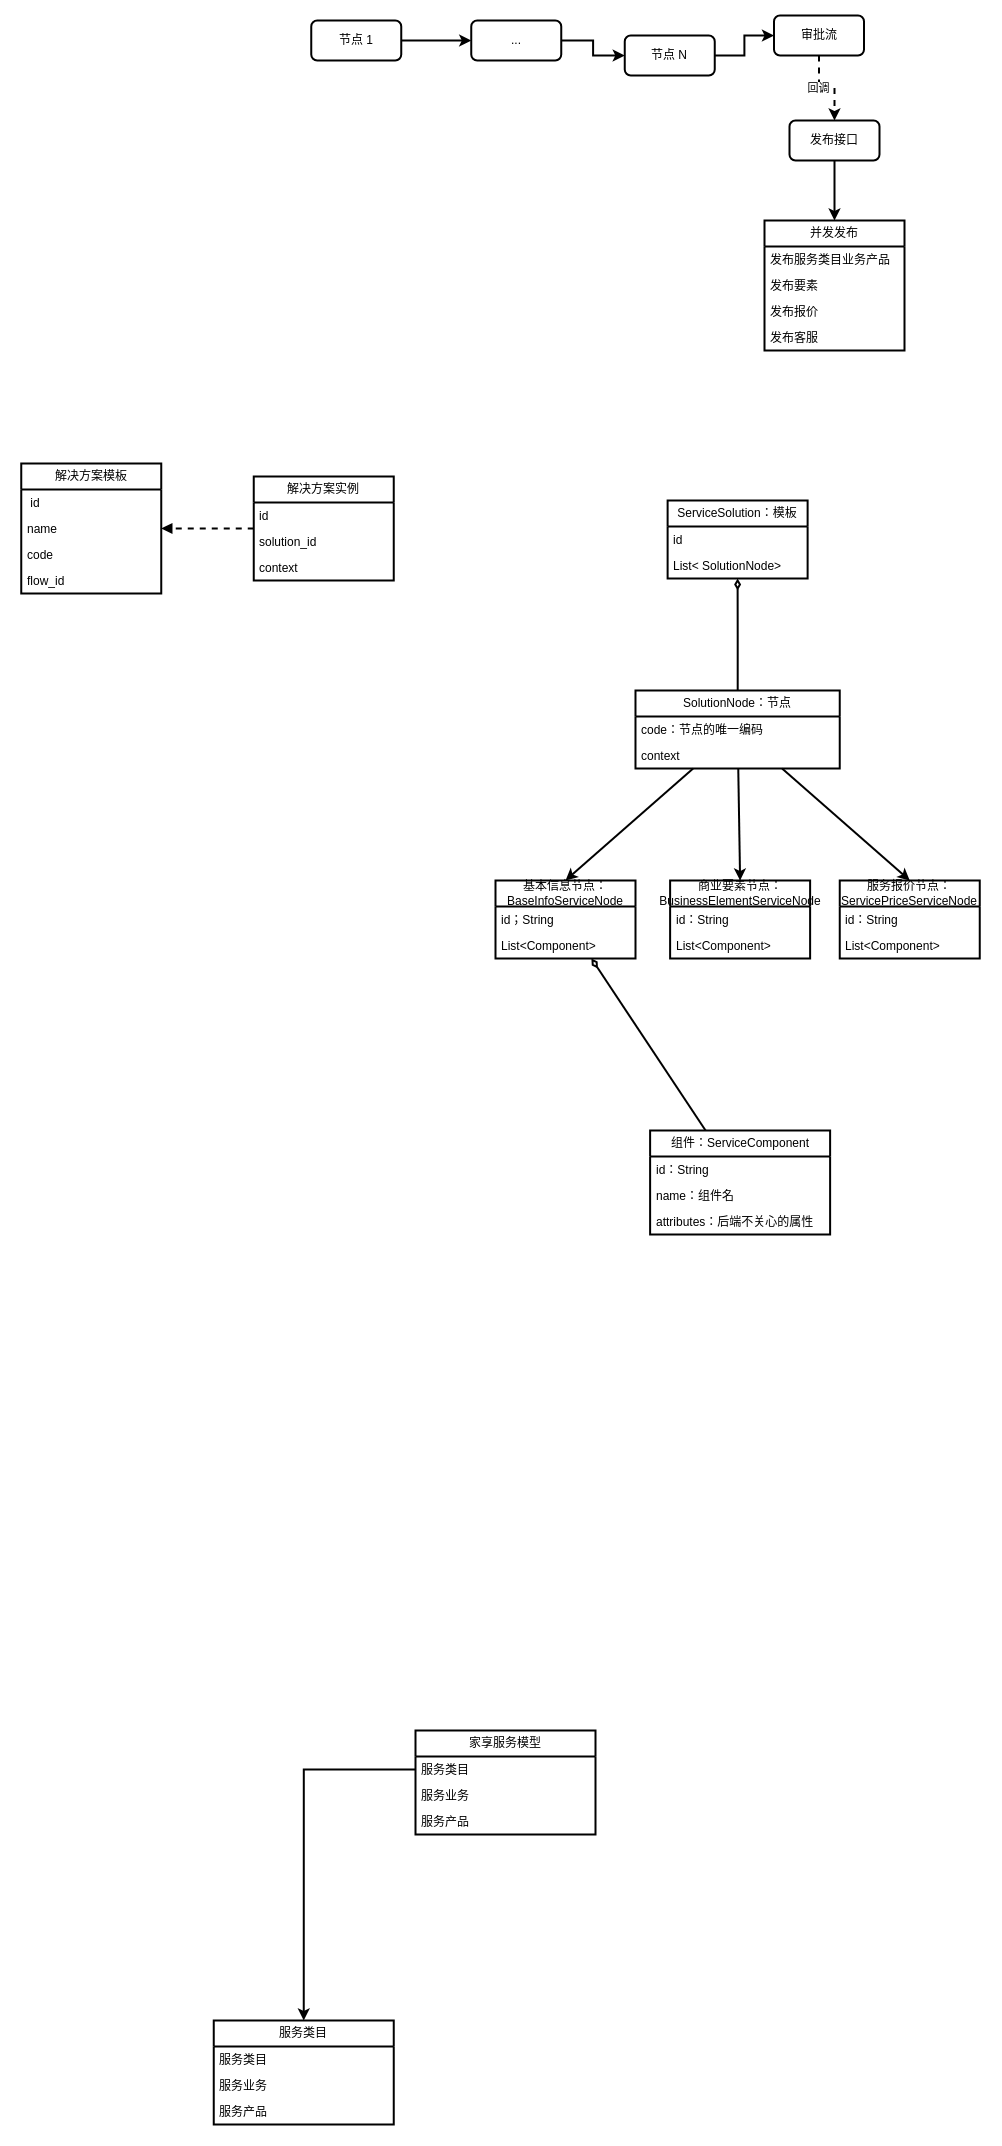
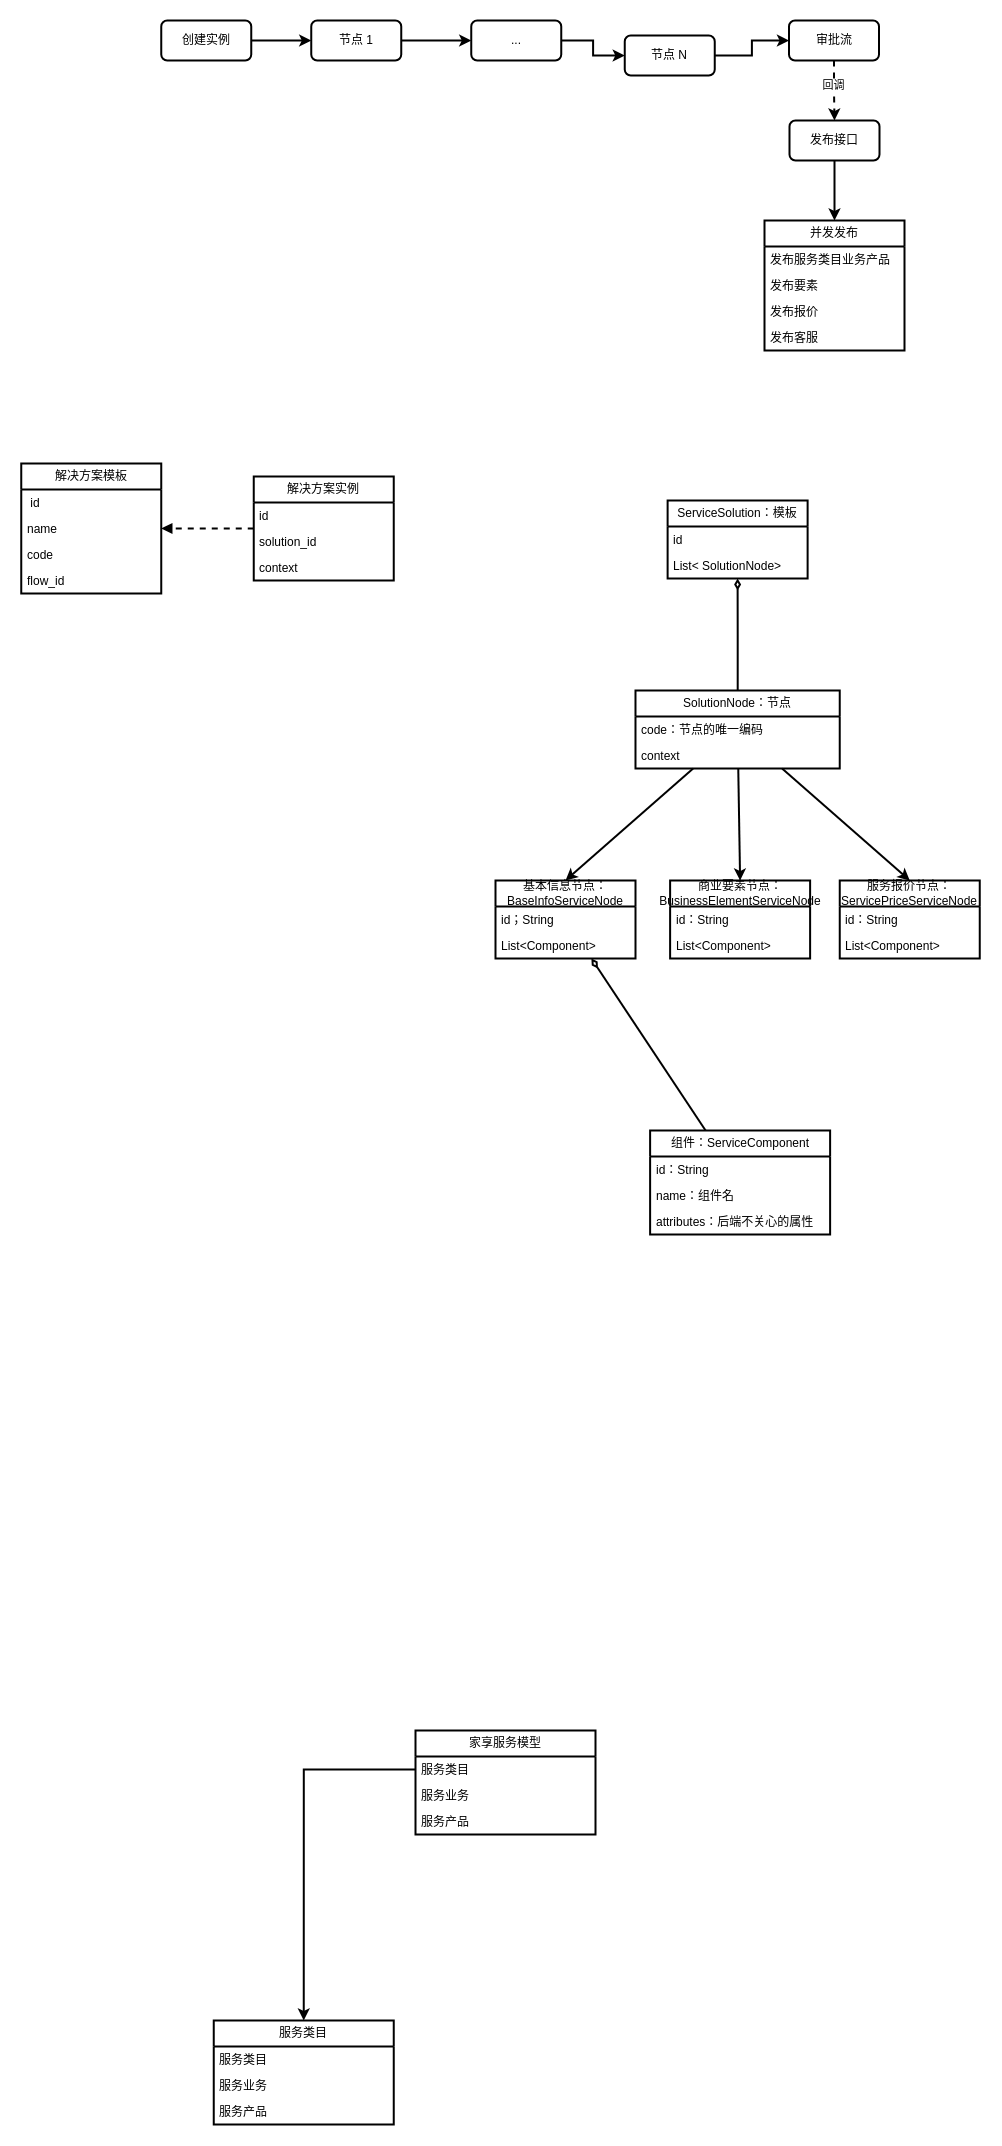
node "审批流": moved (819, 36) -> (834, 41)
node "创建实例": added
edge "创建实例" -> "节点 1": added
